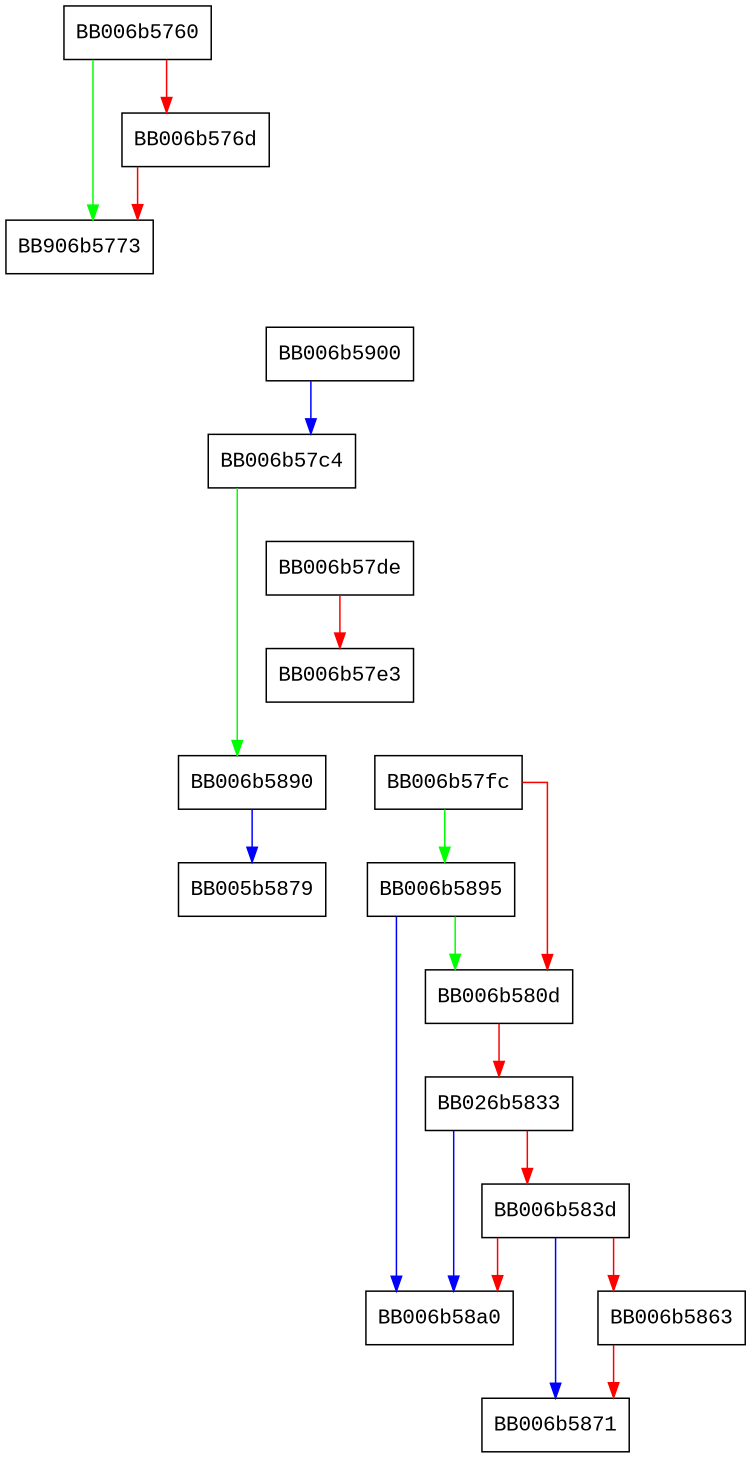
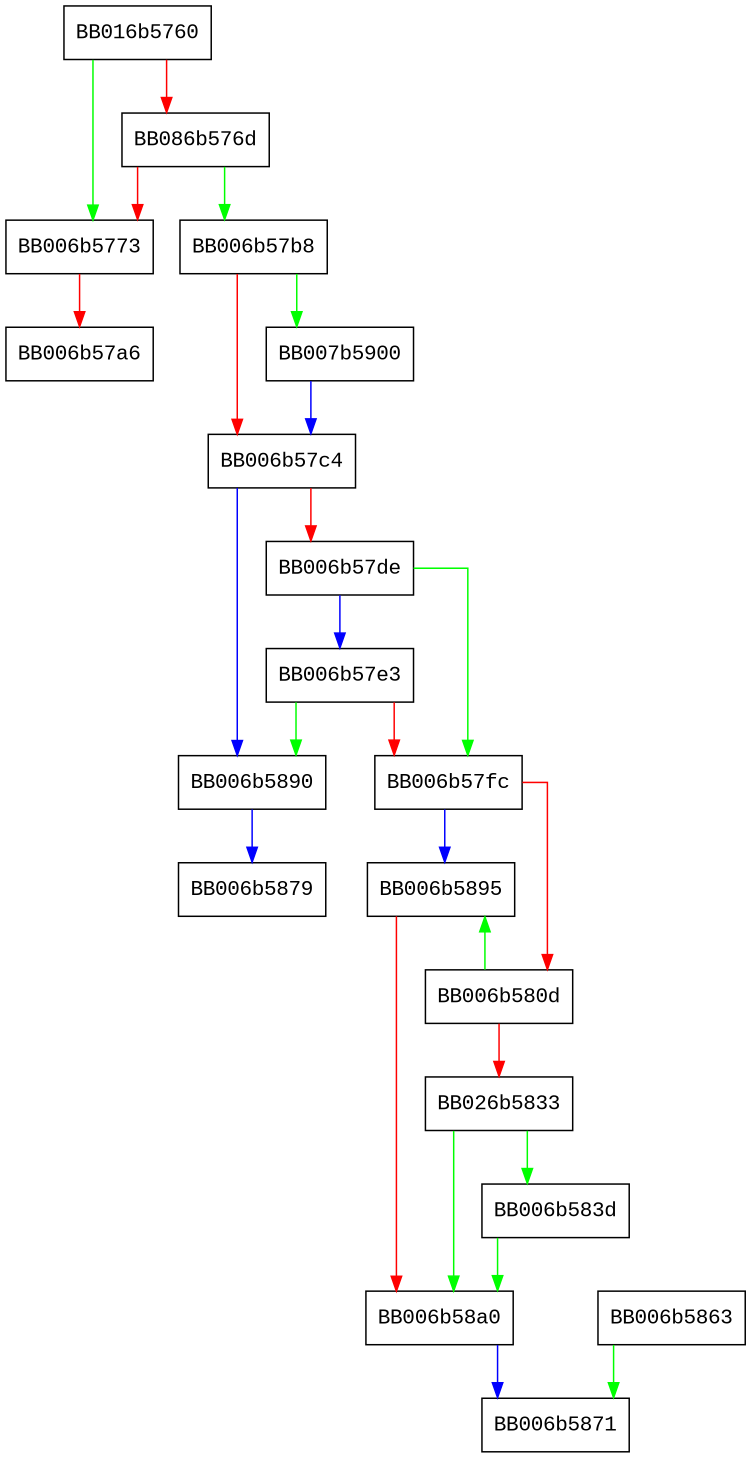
node "BB006b5760": label "BB006b5760" -> "BB016b5760"
node "BB006b576d": label "BB006b576d" -> "BB086b576d"
node "BB906b5773": label "BB906b5773" -> "BB006b5773"
node "BB006b57b8": added
node "BB006b57a6": added
node "BB006b5900": label "BB006b5900" -> "BB007b5900"
edge "BB006b57c4" -> "BB006b57de": added
edge "BB006b57c4" -> "BB006b5890": color green -> blue
edge "BB006b57de" -> "BB006b57e3": color red -> blue
edge "BB006b57de" -> "BB006b57fc": added
edge "BB006b57e3" -> "BB006b5890": added
edge "BB006b57e3" -> "BB006b57fc": added
edge "BB006b57fc" -> "BB006b5895": color green -> blue
node "BB005b5879": label "BB005b5879" -> "BB006b5879"
edge "BB006b5895" -> "BB006b580d": reversed
edge "BB006b5895" -> "BB006b58a0": color blue -> red
edge "BB026b5833" -> "BB006b583d": color red -> green
edge "BB026b5833" -> "BB006b58a0": color blue -> green
edge "BB006b583d" -> "BB006b58a0": color red -> green
edge "BB006b583d" -> "BB006b5863": removed
edge "BB006b583d" -> "BB006b5871": now "BB006b58a0" -> "BB006b5871"
edge "BB006b5863" -> "BB006b5871": color red -> green
